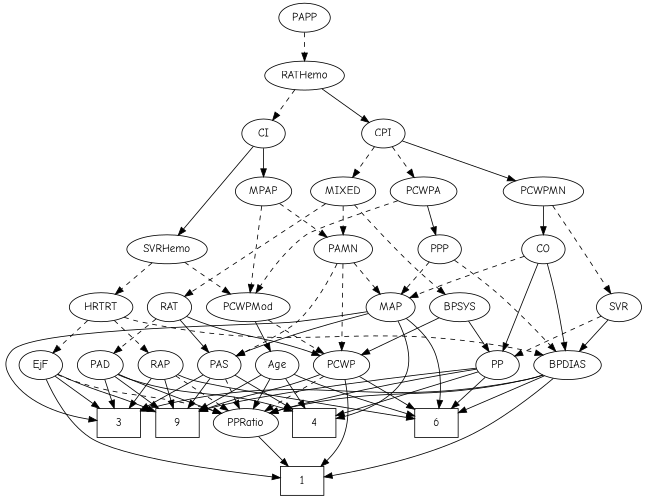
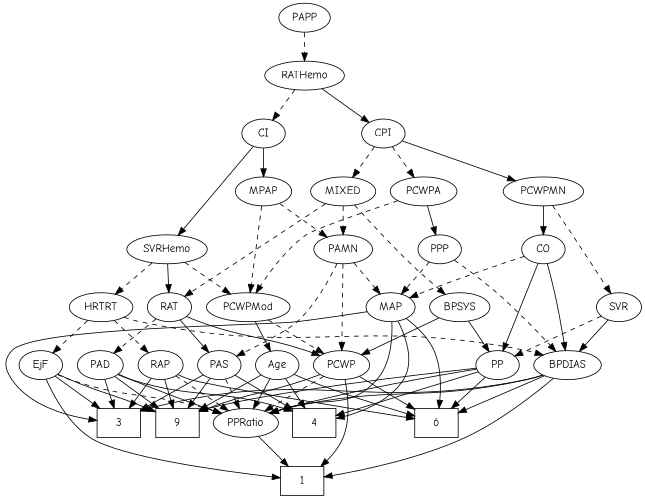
edge "SVRHemo" -> "RAT": added
edge "MAP" -> "PAS": now "MAP" -> "PPRatio"
